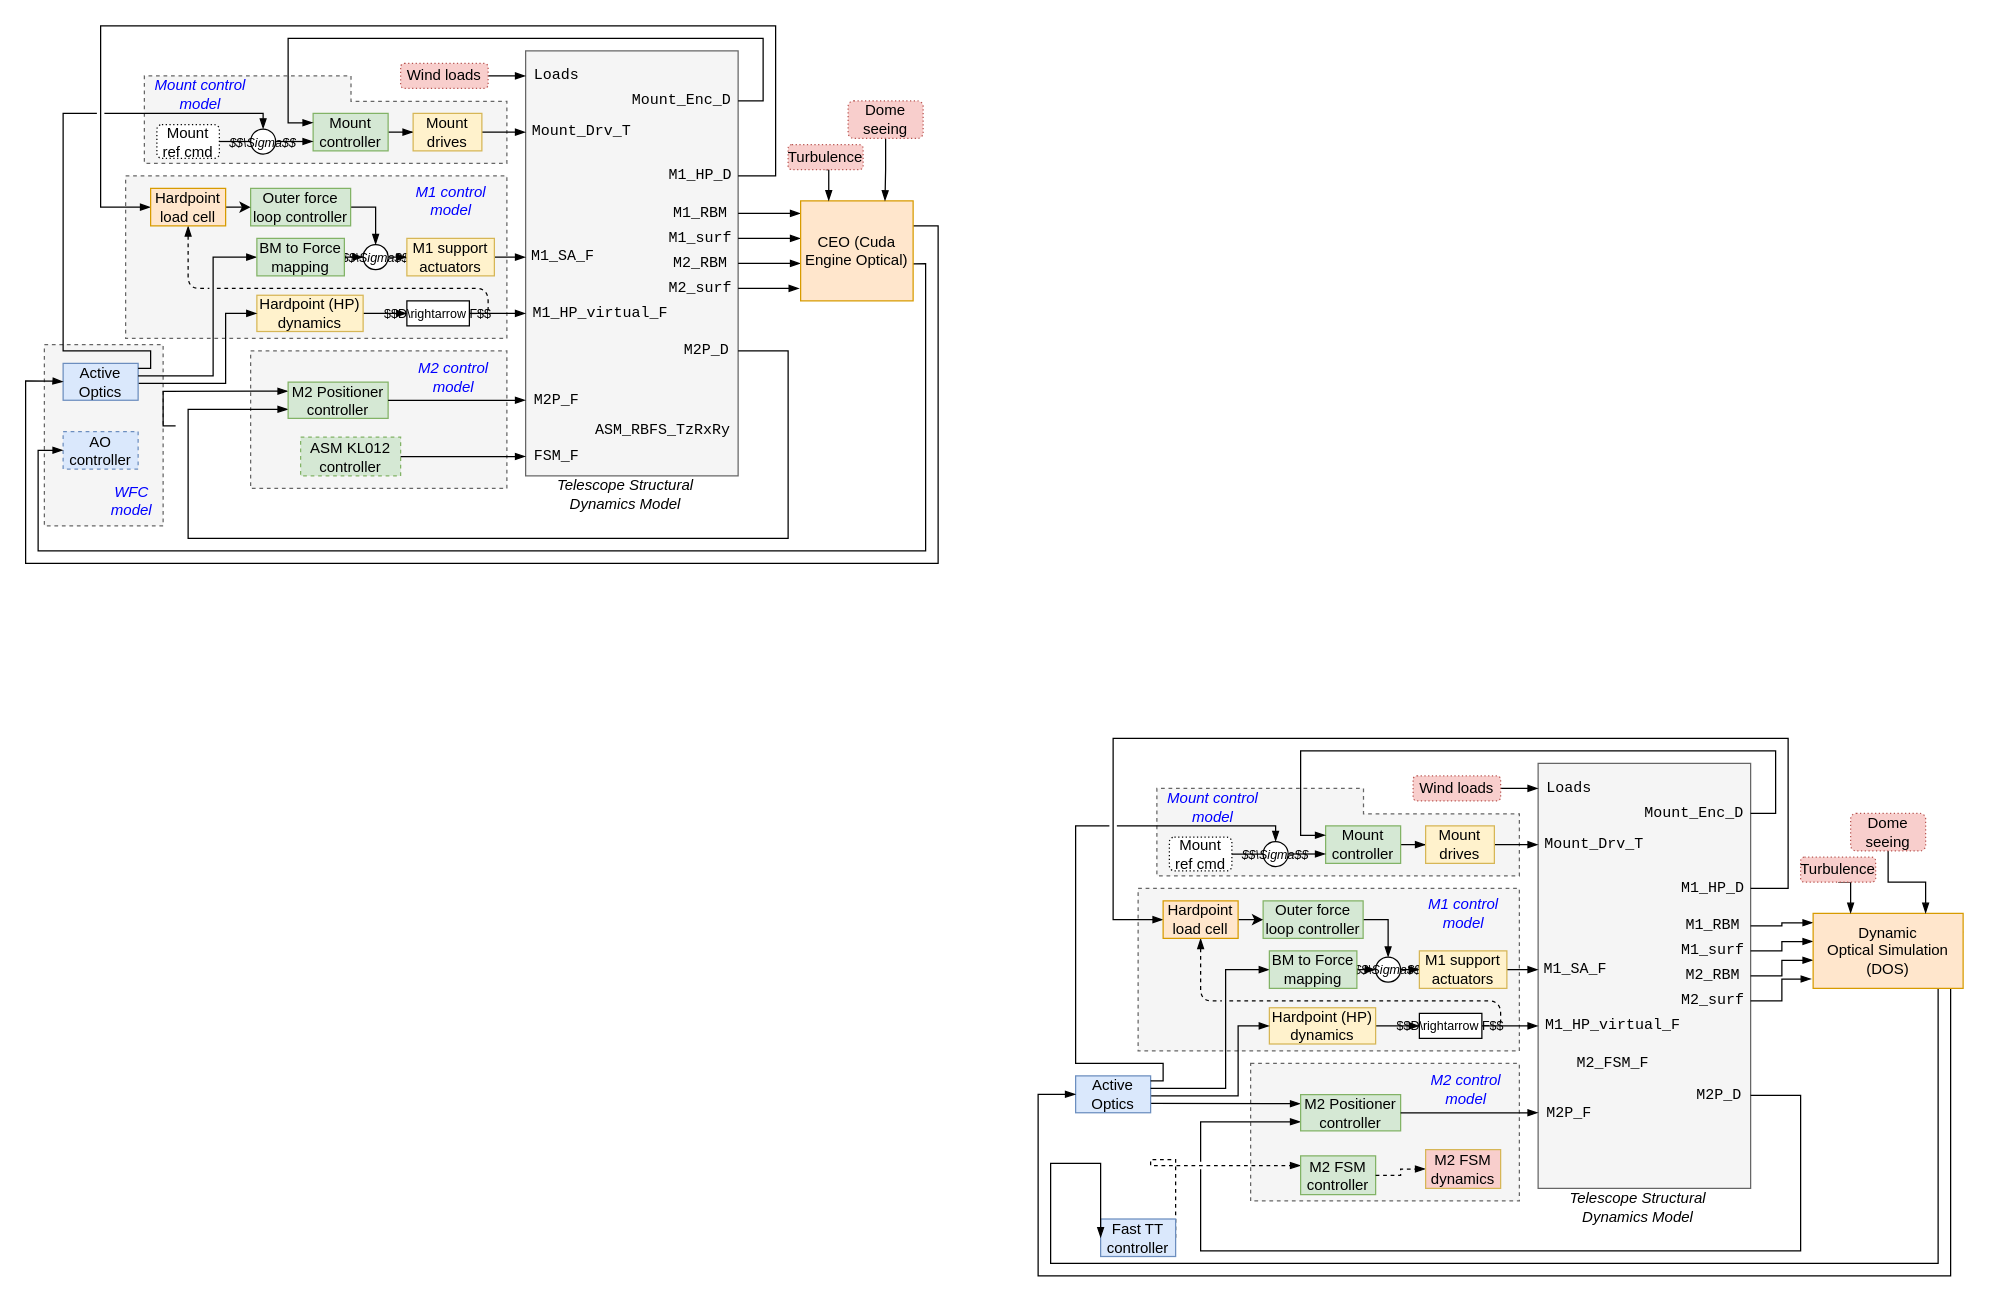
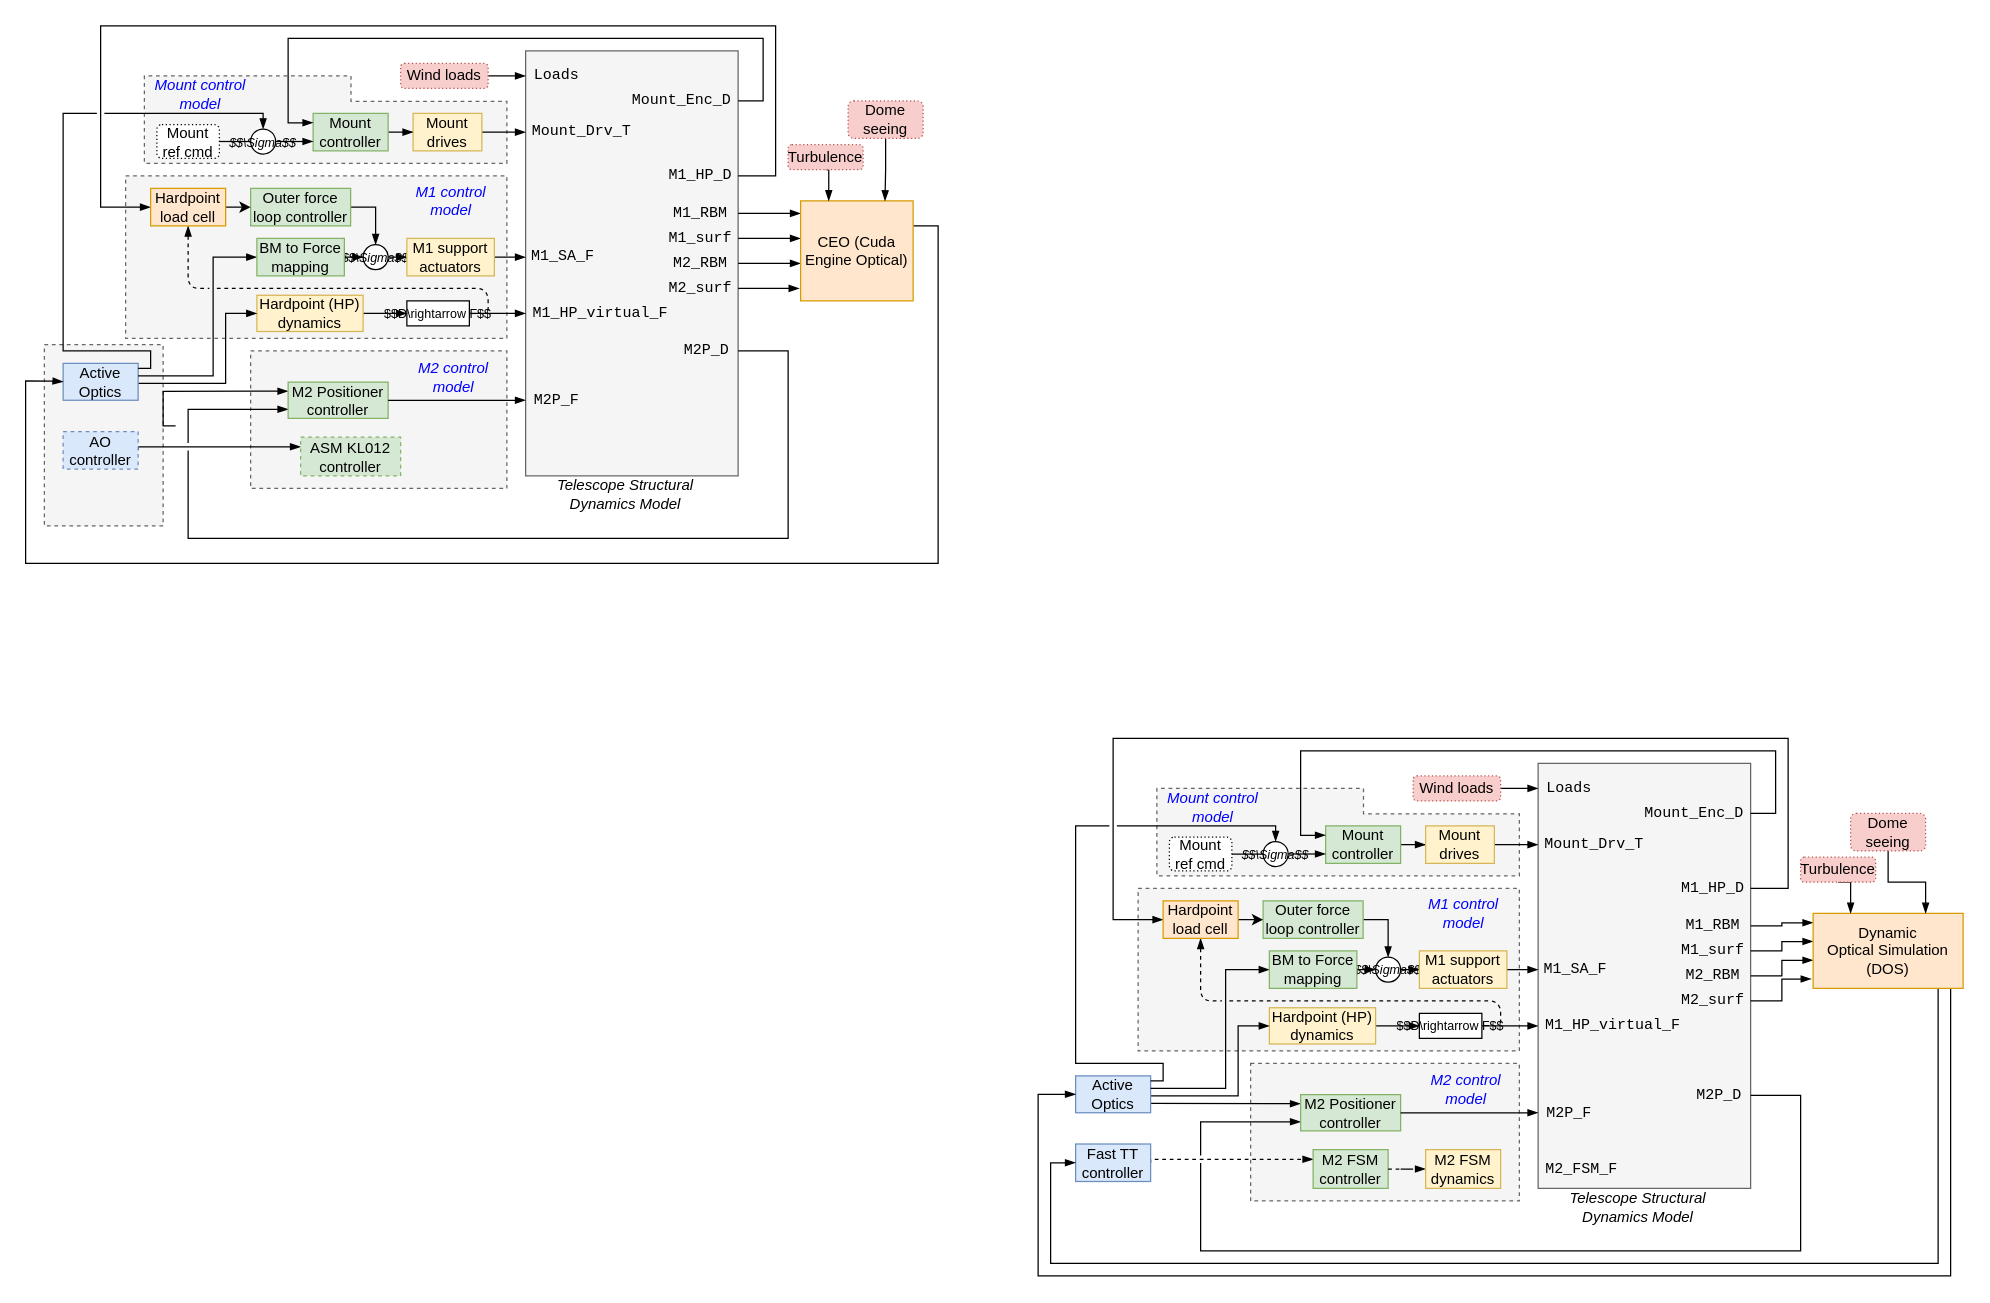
node "ASM_RBFS_TzRxRy": removed
edge "AO controller" -> "ASM KL012 controller": added
edge "ASM KL012 controller" -> "FSM_F": removed
node "FSM_F": removed
node "WFC model": removed
edge "CEO (Cuda Engine Optical)" -> "AO controller": removed
node "M2_FSM_F": moved (1613, 1063) -> (1582, 1169)
node "M2 FSM dynamics": fillcolor #f8cecc -> #fff2cc
node "M2 FSM controller": moved (1338, 1175) -> (1351, 1169)
node "Fast TT controller": moved (1138, 1238) -> (1113, 1163)
